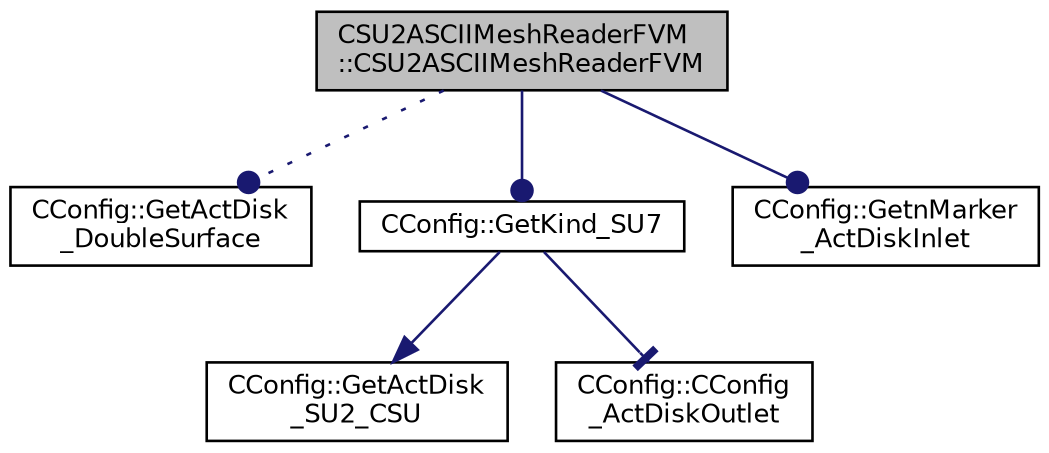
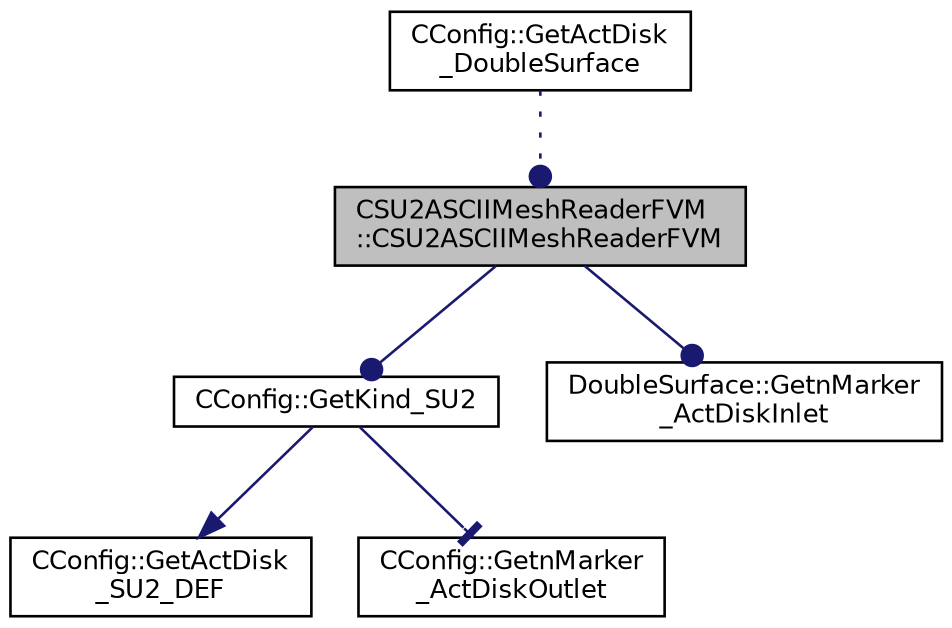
edge "CSU2ASCIIMeshReaderFVM ::CSU2ASCIIMeshReaderFVM" -> "CConfig::GetActDisk _DoubleSurface": reversed
node "CConfig::GetKind_SU7": label "CConfig::GetKind_SU7" -> "CConfig::GetKind_SU2"
node "CConfig::GetnMarker _ActDiskInlet": label "CConfig::GetnMarker _ActDiskInlet" -> "DoubleSurface::GetnMarker _ActDiskInlet"
node "CConfig::GetActDisk _SU2_CSU": label "CConfig::GetActDisk _SU2_CSU" -> "CConfig::GetActDisk _SU2_DEF"
node "CConfig::CConfig _ActDiskOutlet": label "CConfig::CConfig _ActDiskOutlet" -> "CConfig::GetnMarker _ActDiskOutlet"
